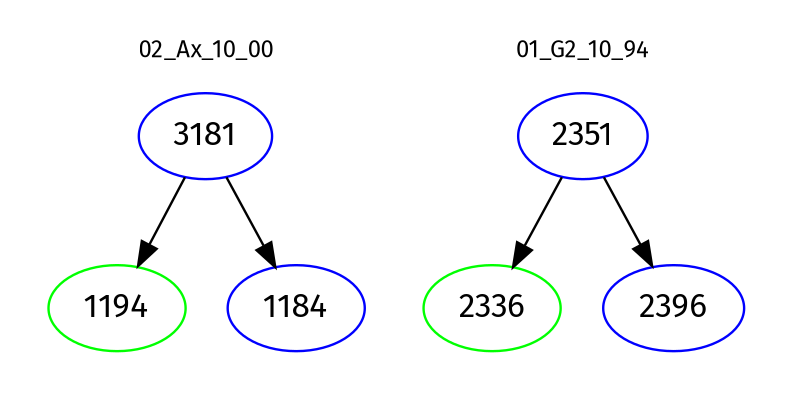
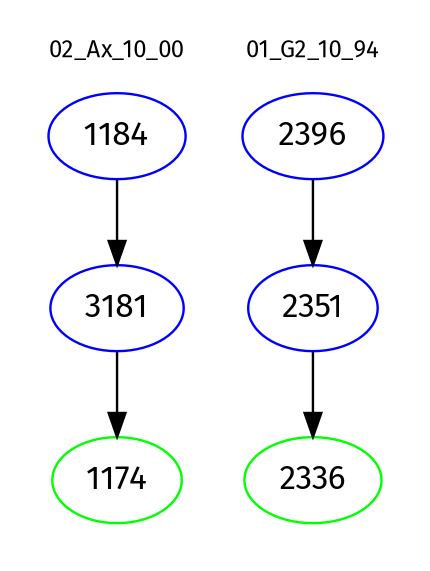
edge "3181" -> "1184": reversed
edge "2351" -> "2396": reversed
node "1194": label "1194" -> "1174"
